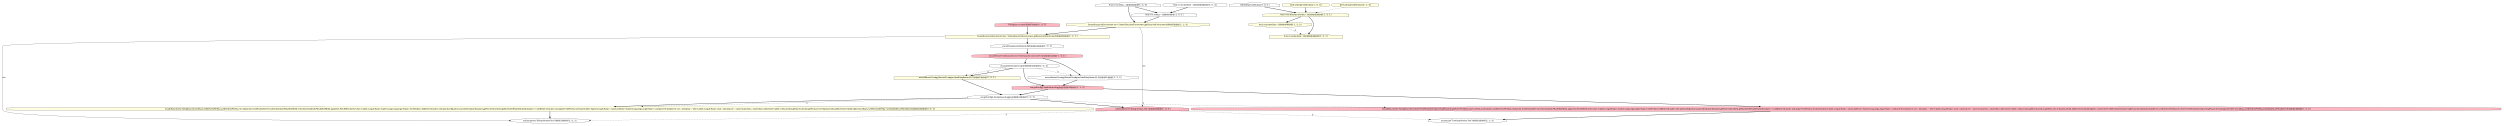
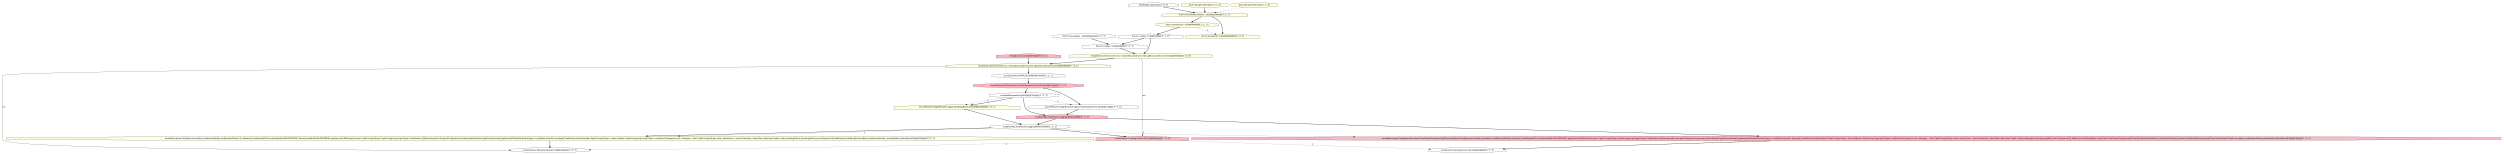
edge "final int windowSize = 100@@@4@@@['1', '1', '0']" -> "final int numKeys = 1@@@5@@@['1', '1', '0']": added
